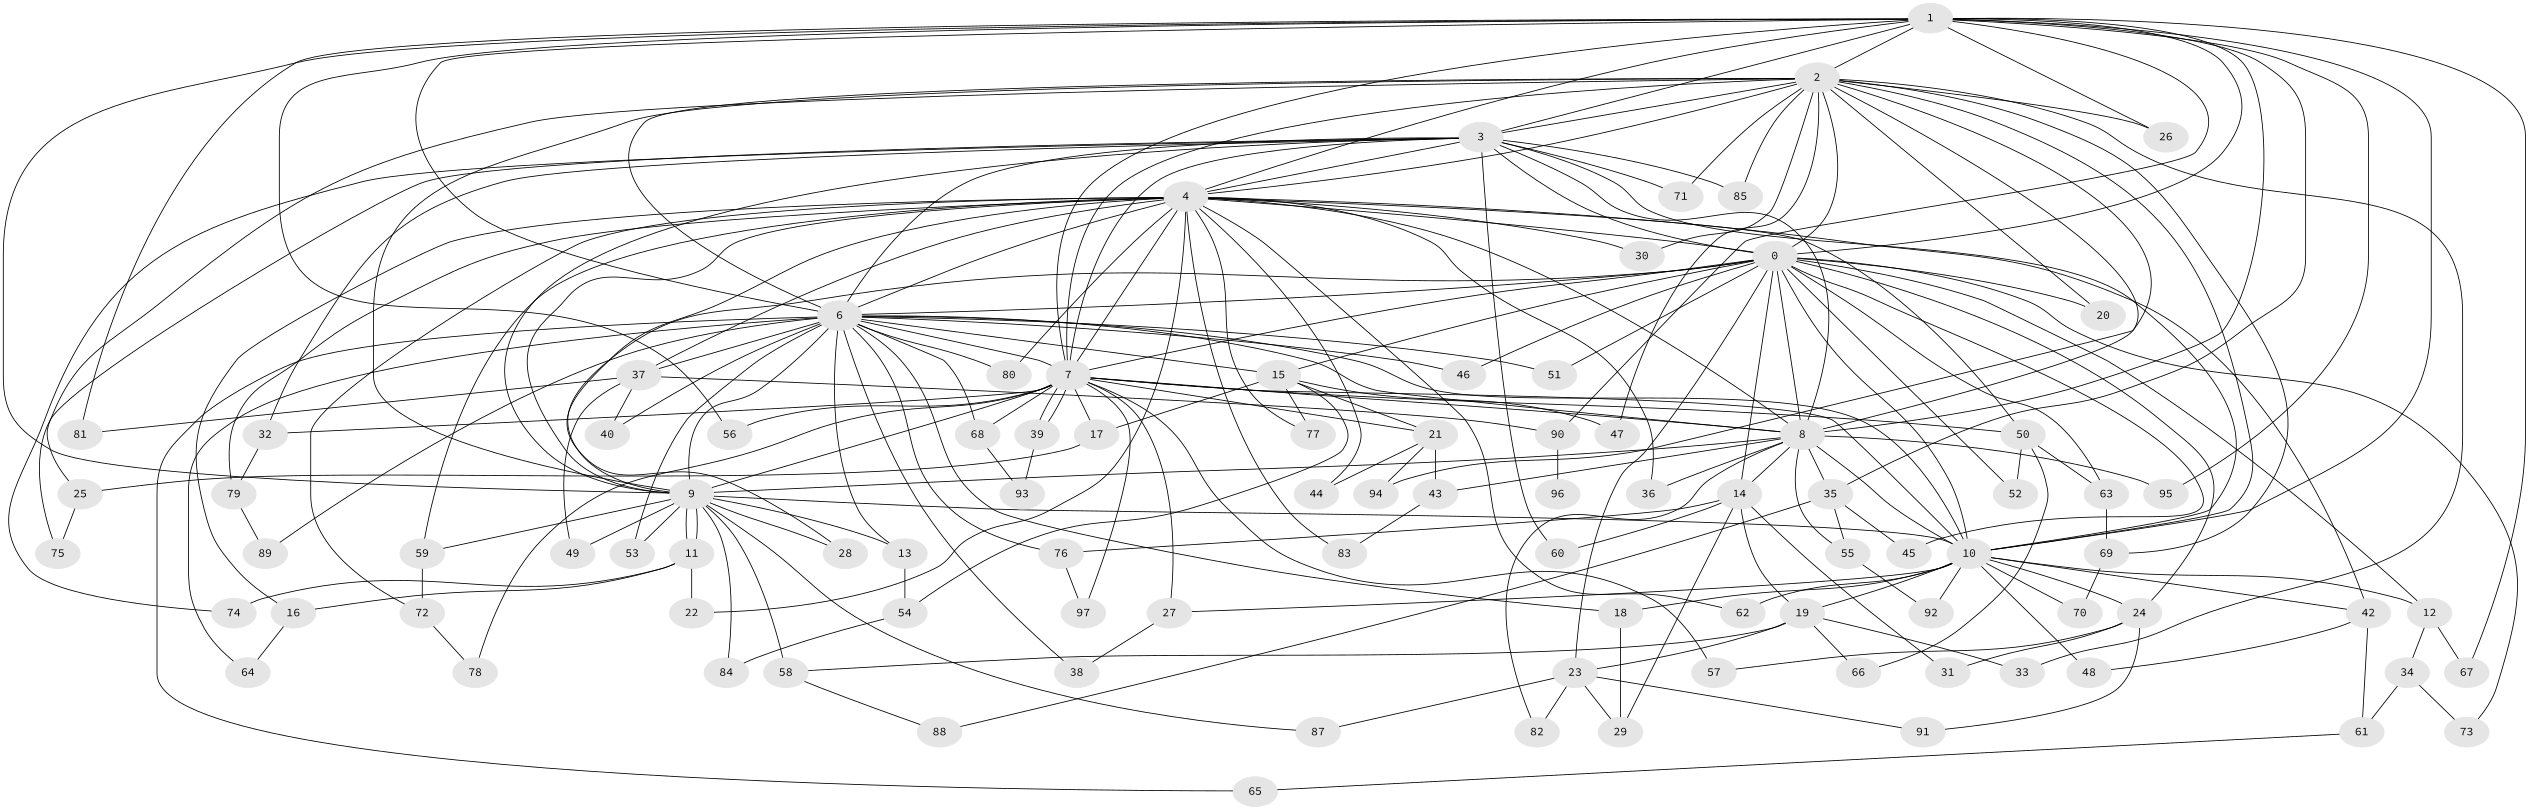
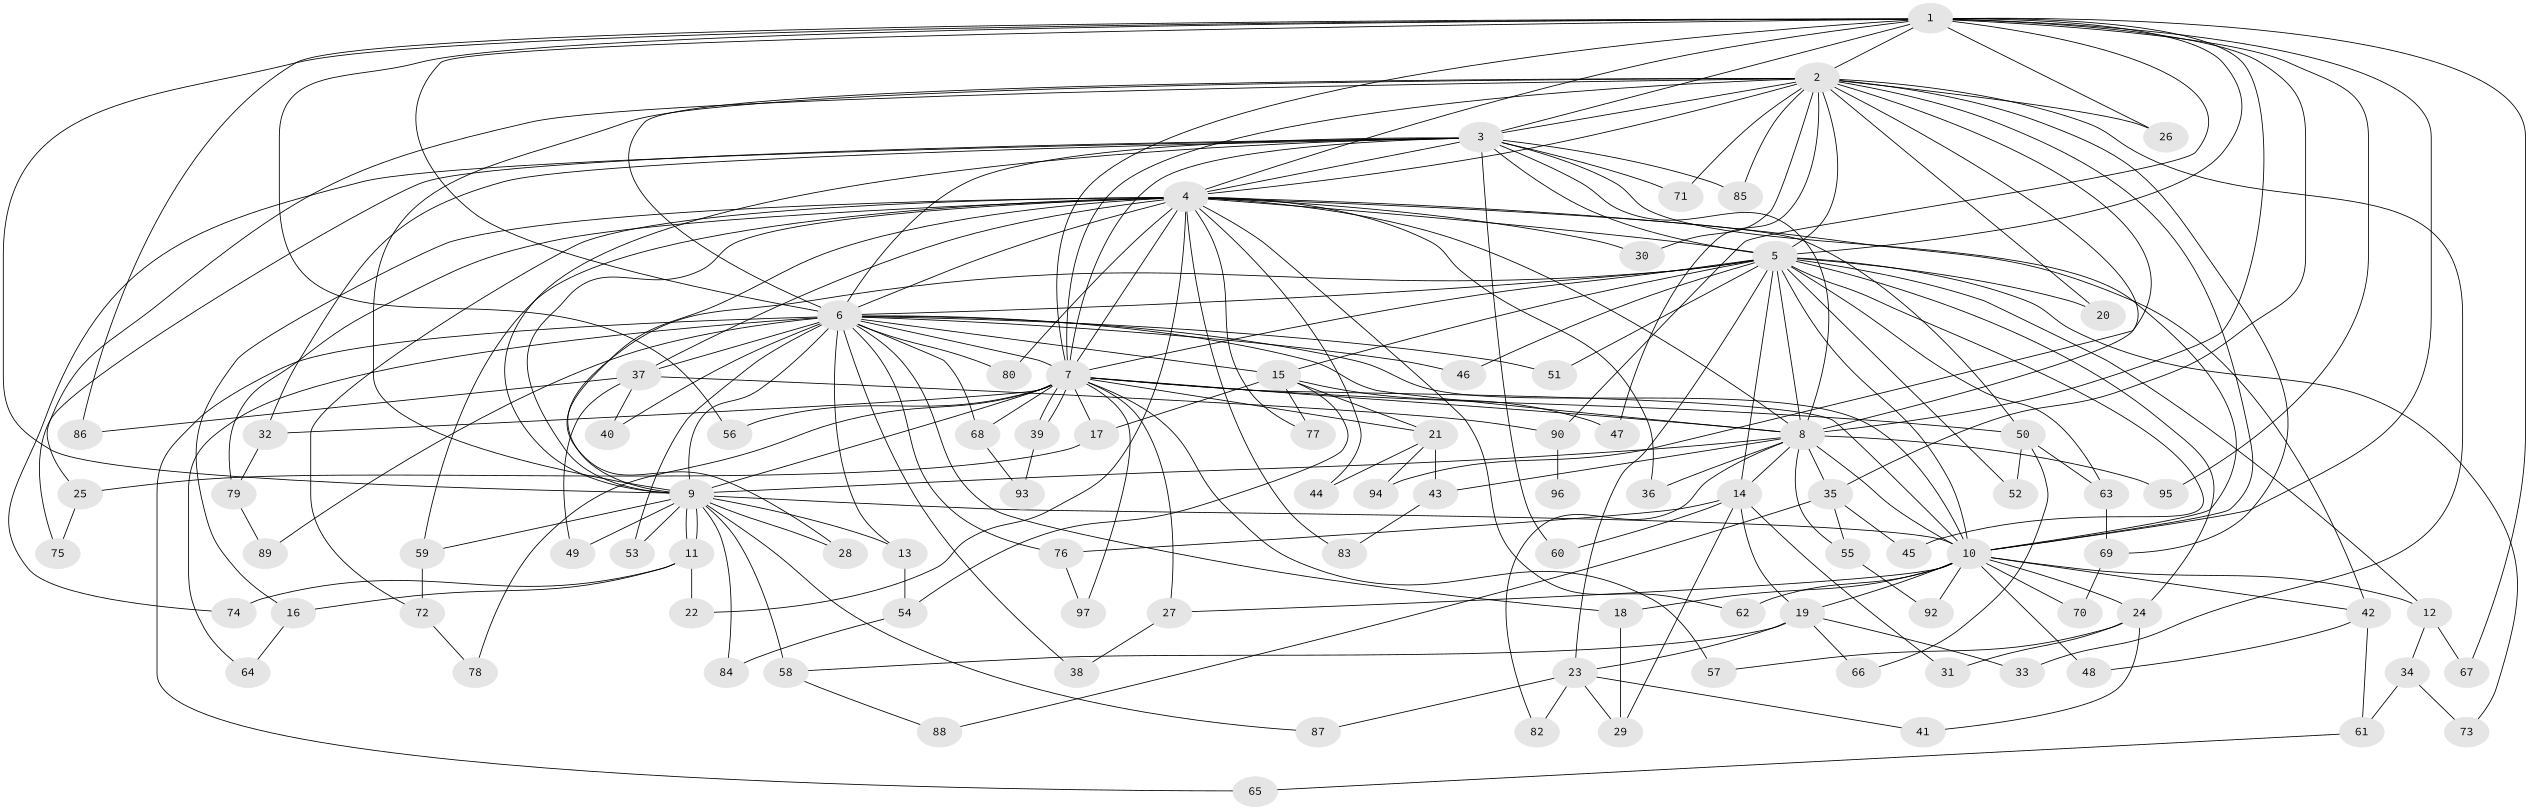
node "0": label "0" -> "5"
node "81": label "81" -> "86"
node "91": label "91" -> "41"
